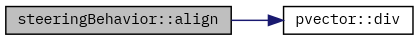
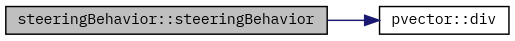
node "steeringBehavior::align": label "steeringBehavior::align" -> "steeringBehavior::steeringBehavior"
